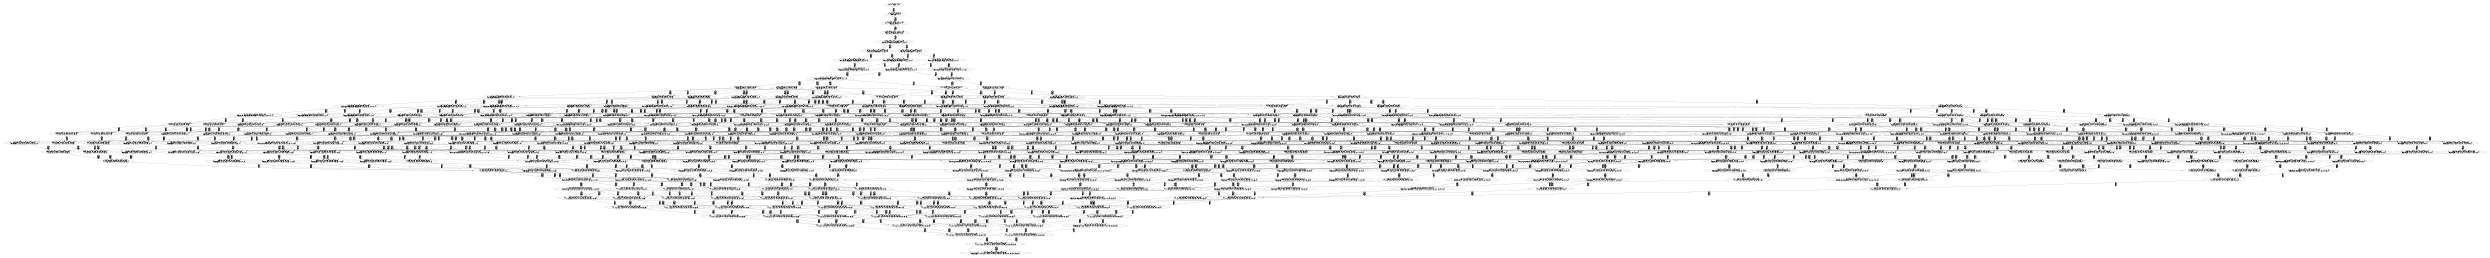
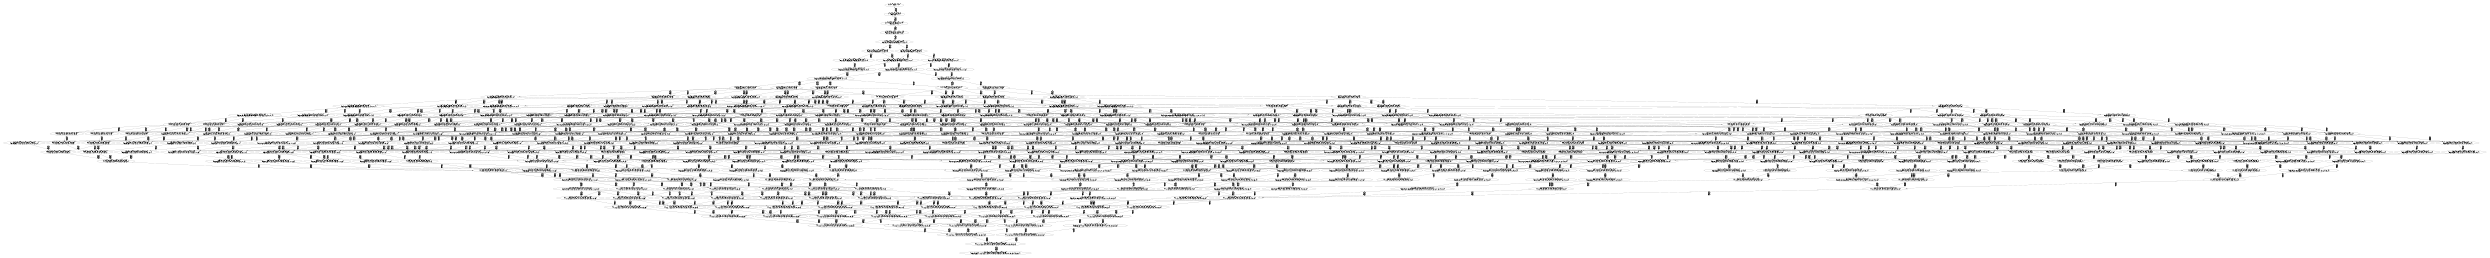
edge "S0: [0, 0] [0, 0] [0, 0] [0, 0] {}{}" -> "S1: [0, 0] [0, 0] [0, 0] [49, 62] {T0J0:49-62}{1}": reversed
